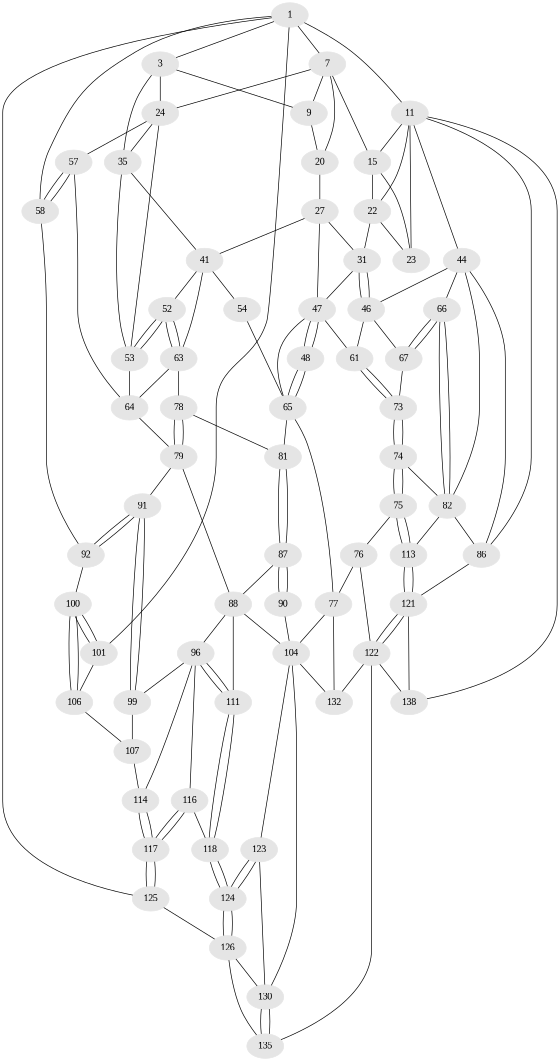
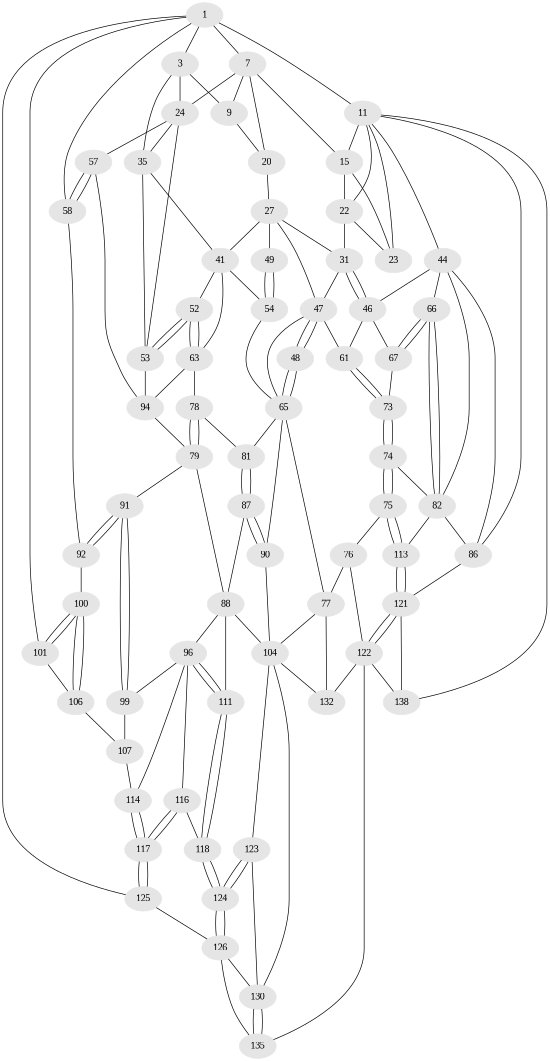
node "49": added
node "64": label "64" -> "94"
edge "65" -- "90": added
